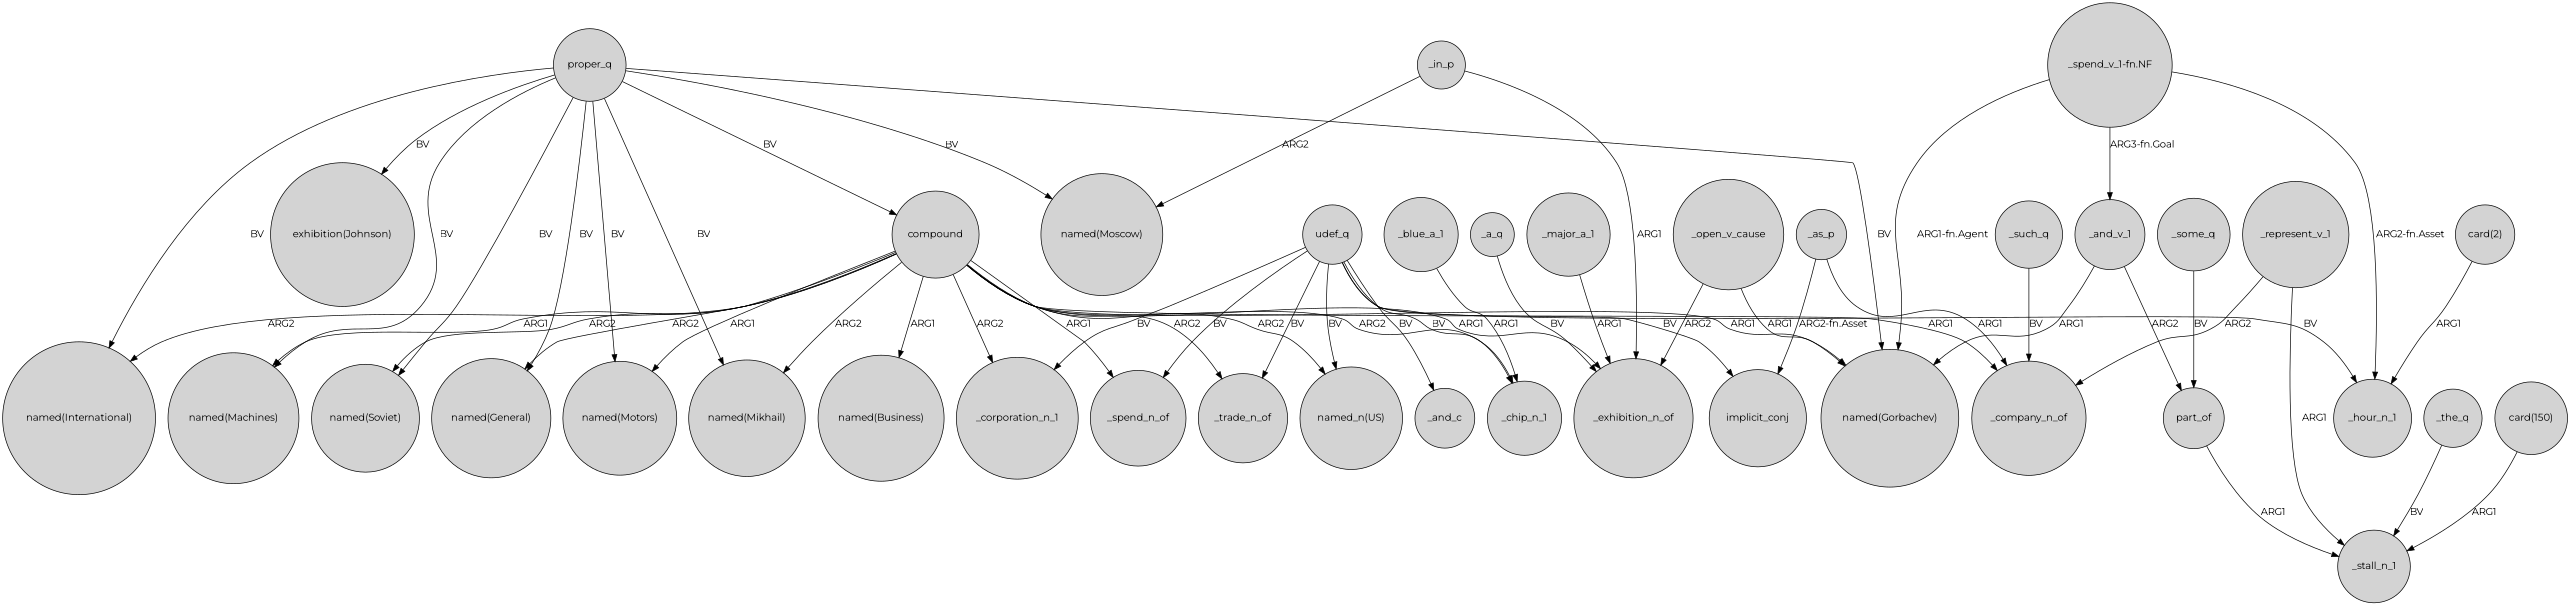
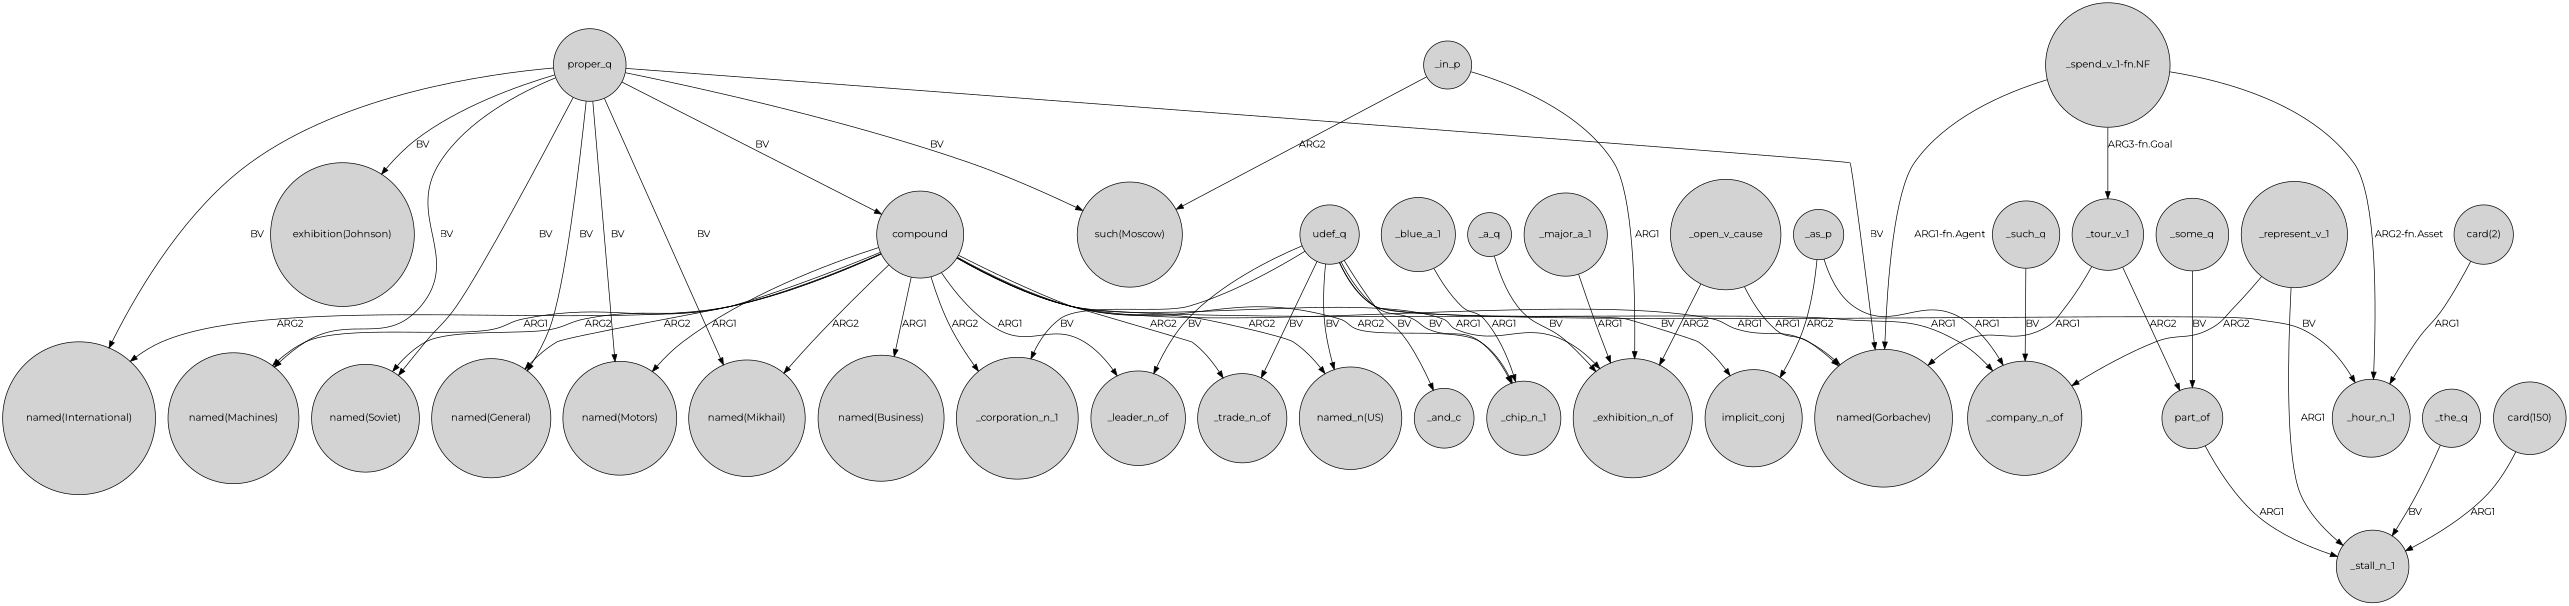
node "named(Moscow)": label "named(Moscow)" -> "such(Moscow)"
node "_and_v_1": label "_and_v_1" -> "_tour_v_1"
edge "_as_p" -> "implicit_conj": label "ARG2-fn.Asset" -> "ARG2"
node "_spend_n_of": label "_spend_n_of" -> "_leader_n_of"
